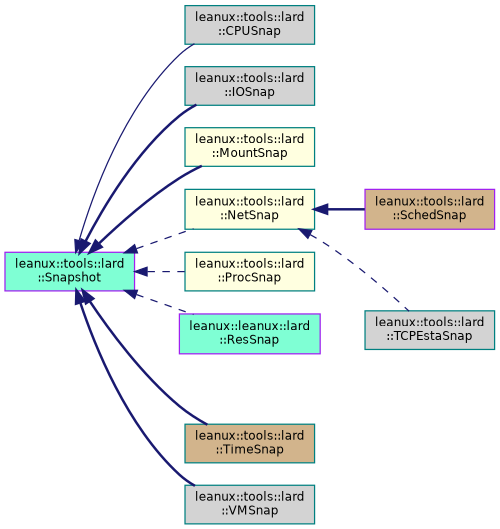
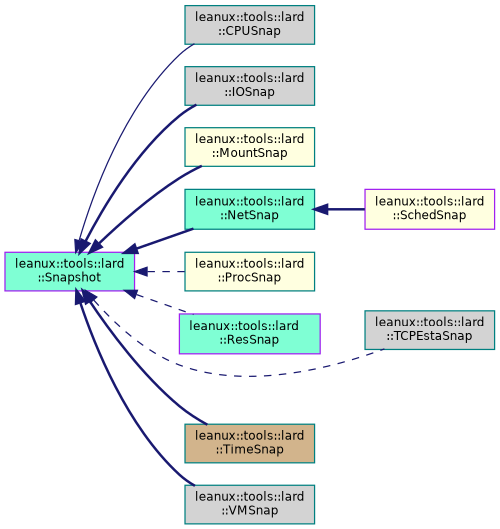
node "leanux::tools::lard ::NetSnap": fillcolor lightyellow -> aquamarine
node "leanux::tools::lard ::SchedSnap": fillcolor tan -> lightyellow
edge "leanux::tools::lard ::NetSnap" -> "leanux::tools::lard ::Snapshot": style dashed -> bold
edge "leanux::tools::lard ::TCPEstaSnap" -> "leanux::tools::lard ::NetSnap": now "leanux::tools::lard ::TCPEstaSnap" -> "leanux::tools::lard ::Snapshot"
node "leanux::leanux::lard ::ResSnap": label "leanux::leanux::lard ::ResSnap" -> "leanux::tools::lard ::ResSnap"
